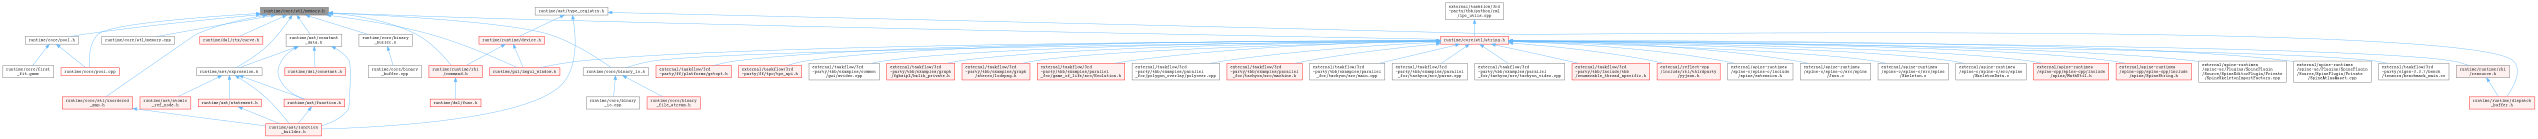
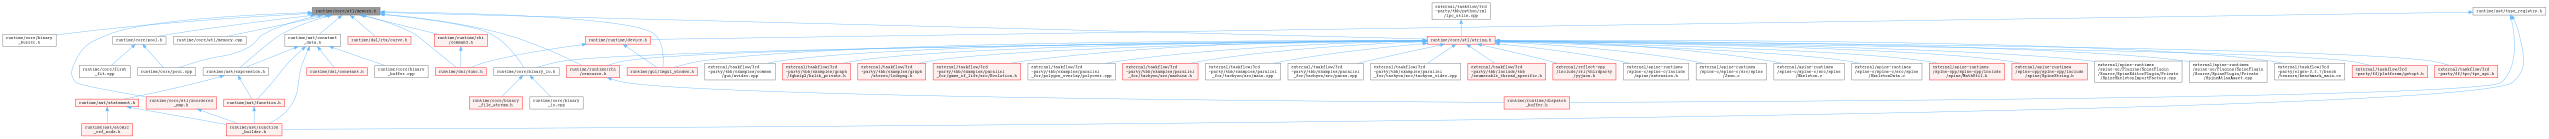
edge "runtime/runtime/rhi /resource.h" -> "runtime/core/stl/memory.h": added
edge "runtime/dsl/func.h" -> "runtime/core/stl/memory.h": added
edge "runtime/runtime/rhi /command.h" -> "runtime/runtime/device.h": now "runtime/dsl/func.h" -> "runtime/runtime/device.h"
edge "runtime/core/binary _buffer.cpp" -> "runtime/core/binary _buffer.h": now "runtime/core/binary _buffer.cpp" -> "runtime/ast/constant _data.h"
node "runtime/core/first _fit.game": label "runtime/core/first _fit.game" -> "runtime/core/first _fit.cpp"
node "runtime/core/pool.cpp": color red -> grey40
node "runtime/runtime/rhi /resource.h": color grey40 -> red
edge "runtime/ast/atomic _ref_node.h" -> "runtime/ast/expression.h": now "runtime/ast/atomic _ref_node.h" -> "runtime/ast/statement.h"
edge "runtime/ast/function _builder.h" -> "runtime/ast/expression.h": removed
